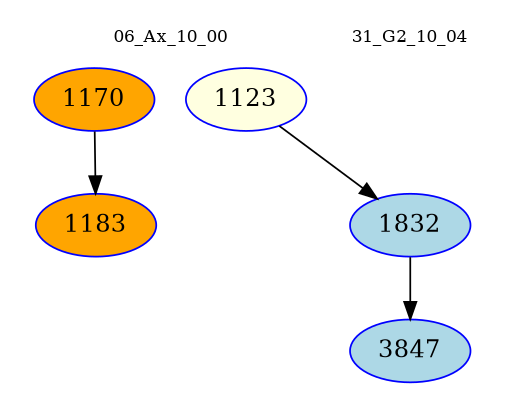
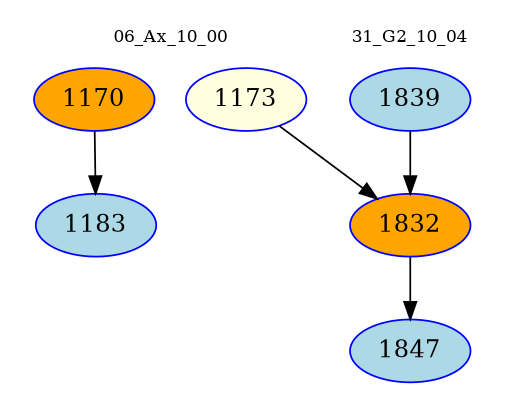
node "1123": label "1123" -> "1173"
node "1839": added
node "1183": fillcolor orange -> lightblue
node "1832": fillcolor lightblue -> orange
node "3847": label "3847" -> "1847"
